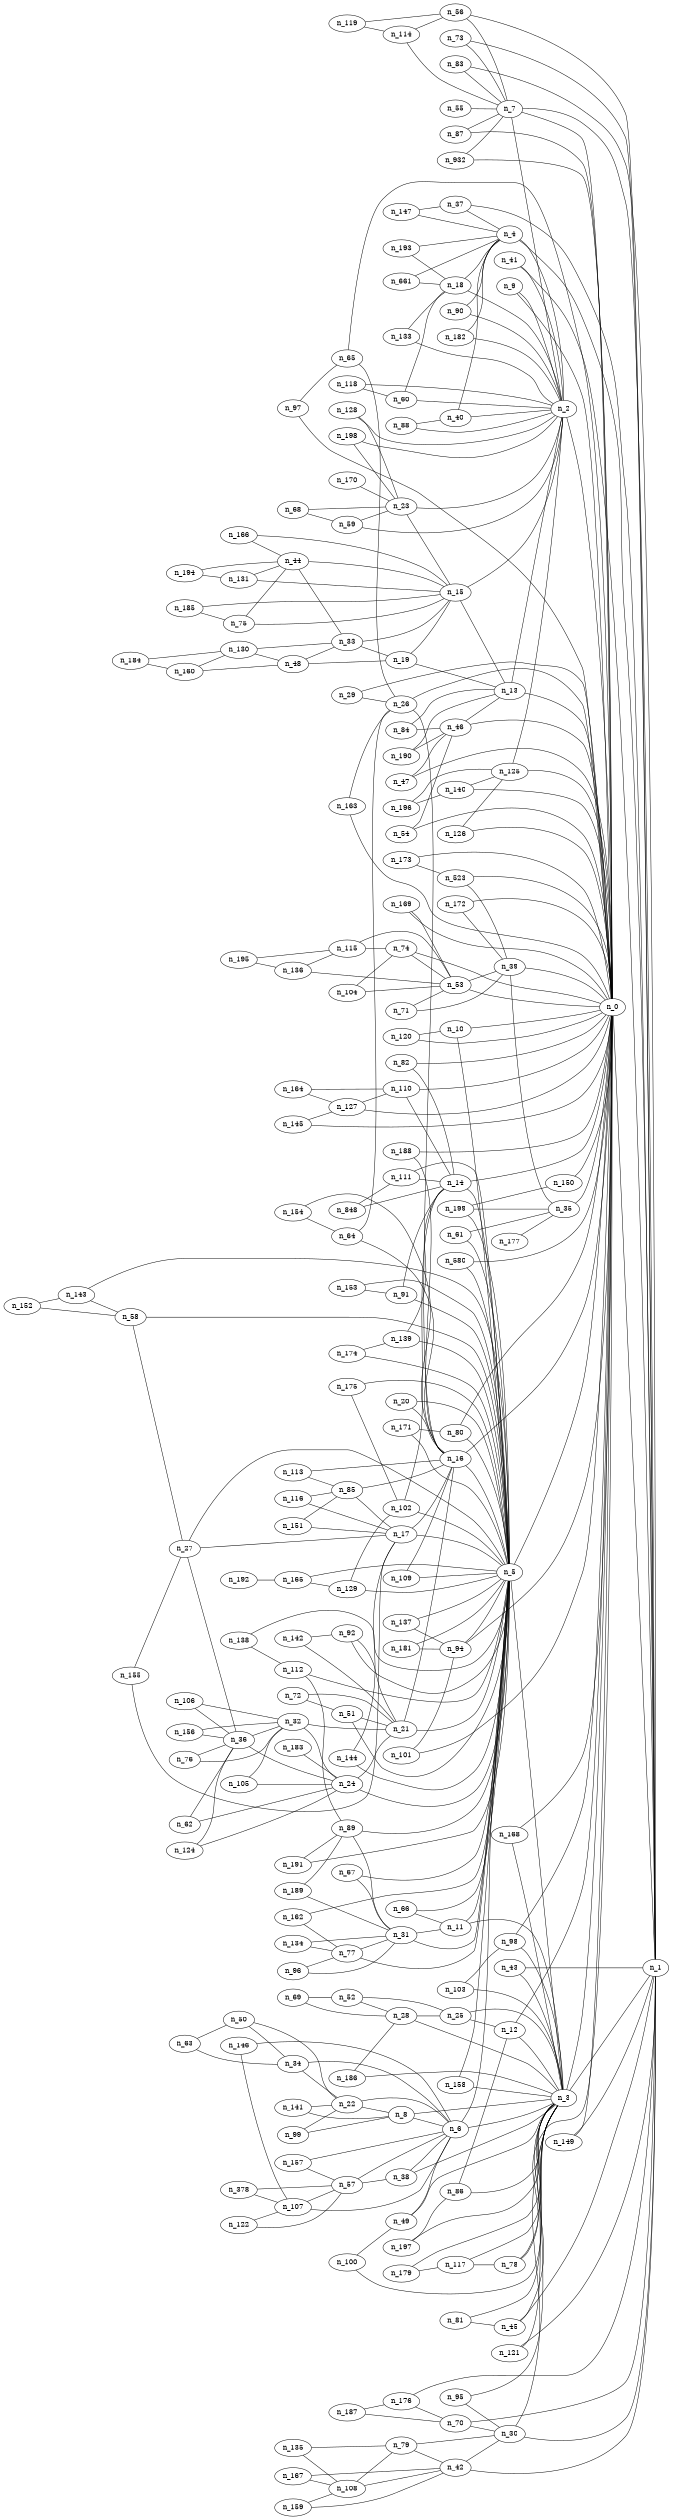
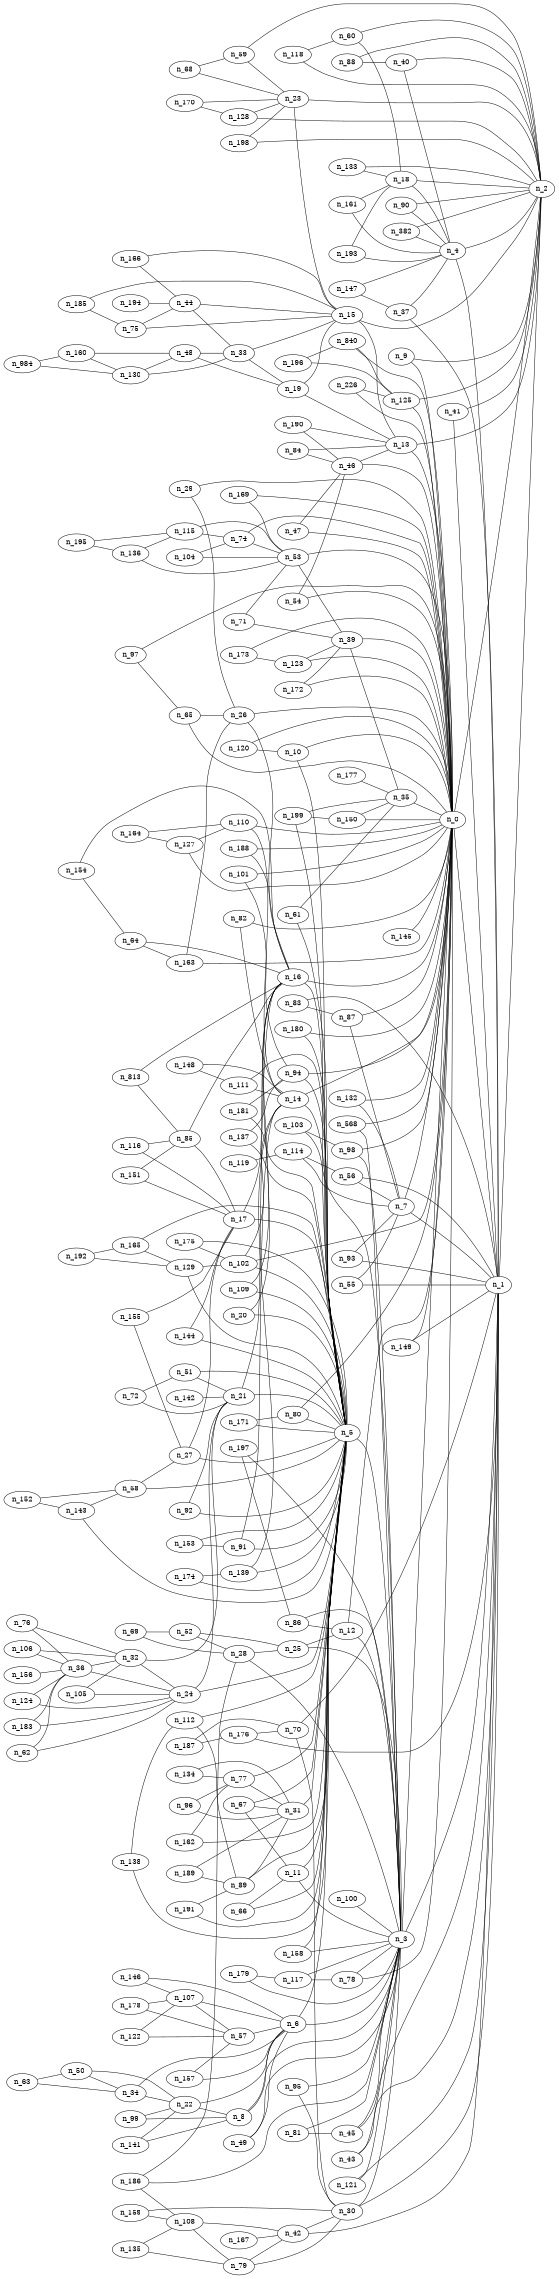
edge "n_56" -- "n_119": removed
node "n_73": label "n_73" -> "n_93"
edge "n_83" -- "n_7": now "n_83" -- "n_87"
edge "n_170" -- "n_128": added
node "n_932": label "n_932" -> "n_132"
edge "n_7" -- "n_2": now "n_1" -- "n_2"
node "n_661": label "n_661" -> "n_161"
node "n_182": label "n_182" -> "n_382"
node "n_131": removed
node "n_184": label "n_184" -> "n_984"
node "n_140": label "n_140" -> "n_840"
edge "n_35" -- "n_150": added
node "n_126": label "n_126" -> "n_226"
node "n_523": label "n_523" -> "n_123"
edge "n_26" -- "n_64": now "n_163" -- "n_64"
edge "n_127" -- "n_145": removed
node "n_848": label "n_848" -> "n_148"
node "n_580": label "n_580" -> "n_180"
edge "n_192" -- "n_129": added
edge "n_55" -- "n_1": added
edge "n_0" -- "n_5": now "n_0" -- "n_102"
node "n_113": label "n_113" -> "n_813"
edge "n_92" -- "n_142": removed
edge "n_27" -- "n_36": now "n_183" -- "n_36"
edge "n_32" -- "n_156": removed
node "n_168": label "n_168" -> "n_568"
edge "n_11" -- "n_31": now "n_11" -- "n_67"
node "n_38": removed
node "n_378": label "n_378" -> "n_178"
edge "n_49" -- "n_100": removed
edge "n_167" -- "n_108": now "n_186" -- "n_108"
edge "n_42" -- "n_159": now "n_30" -- "n_159"
